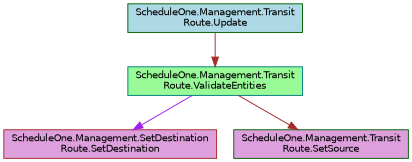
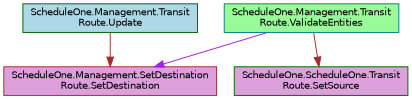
edge "ScheduleOne.Management.Transit Route.Update" -> "ScheduleOne.Management.Transit Route.ValidateEntities": now "ScheduleOne.Management.Transit Route.Update" -> "ScheduleOne.Management.SetDestination Route.SetDestination"
node "ScheduleOne.Management.Transit Route.SetSource": label "ScheduleOne.Management.Transit Route.SetSource" -> "ScheduleOne.ScheduleOne.Transit Route.SetSource"
